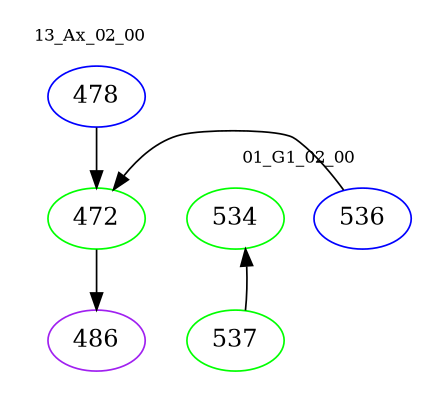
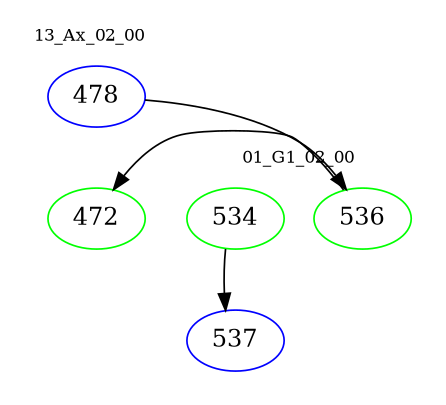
edge "478" -> "472": now "478" -> "536"
node "536": color blue -> green
edge "537" -> "534": reversed
node "486": removed
node "537": color green -> blue
